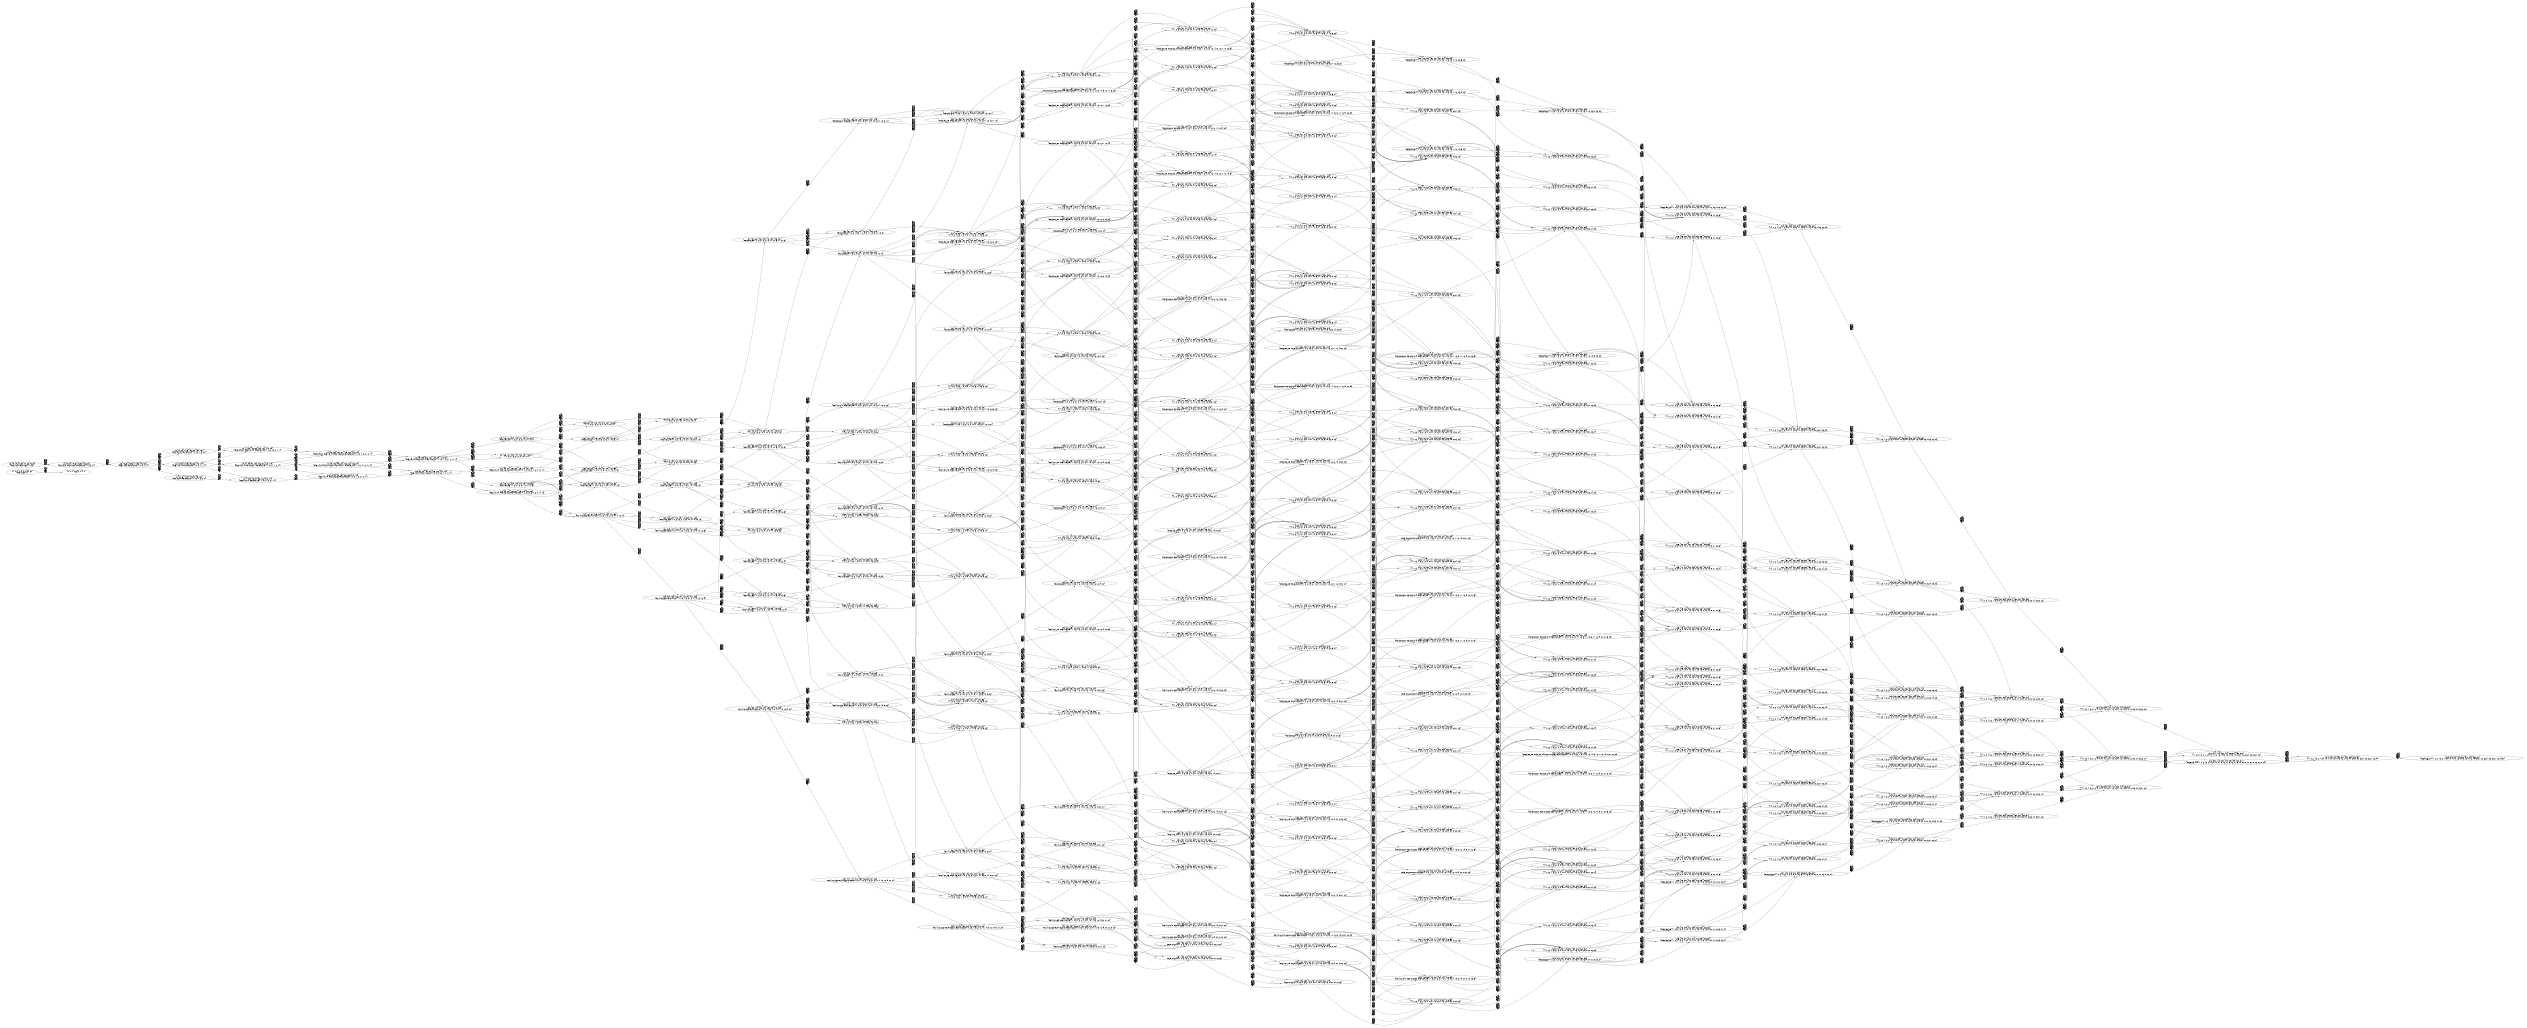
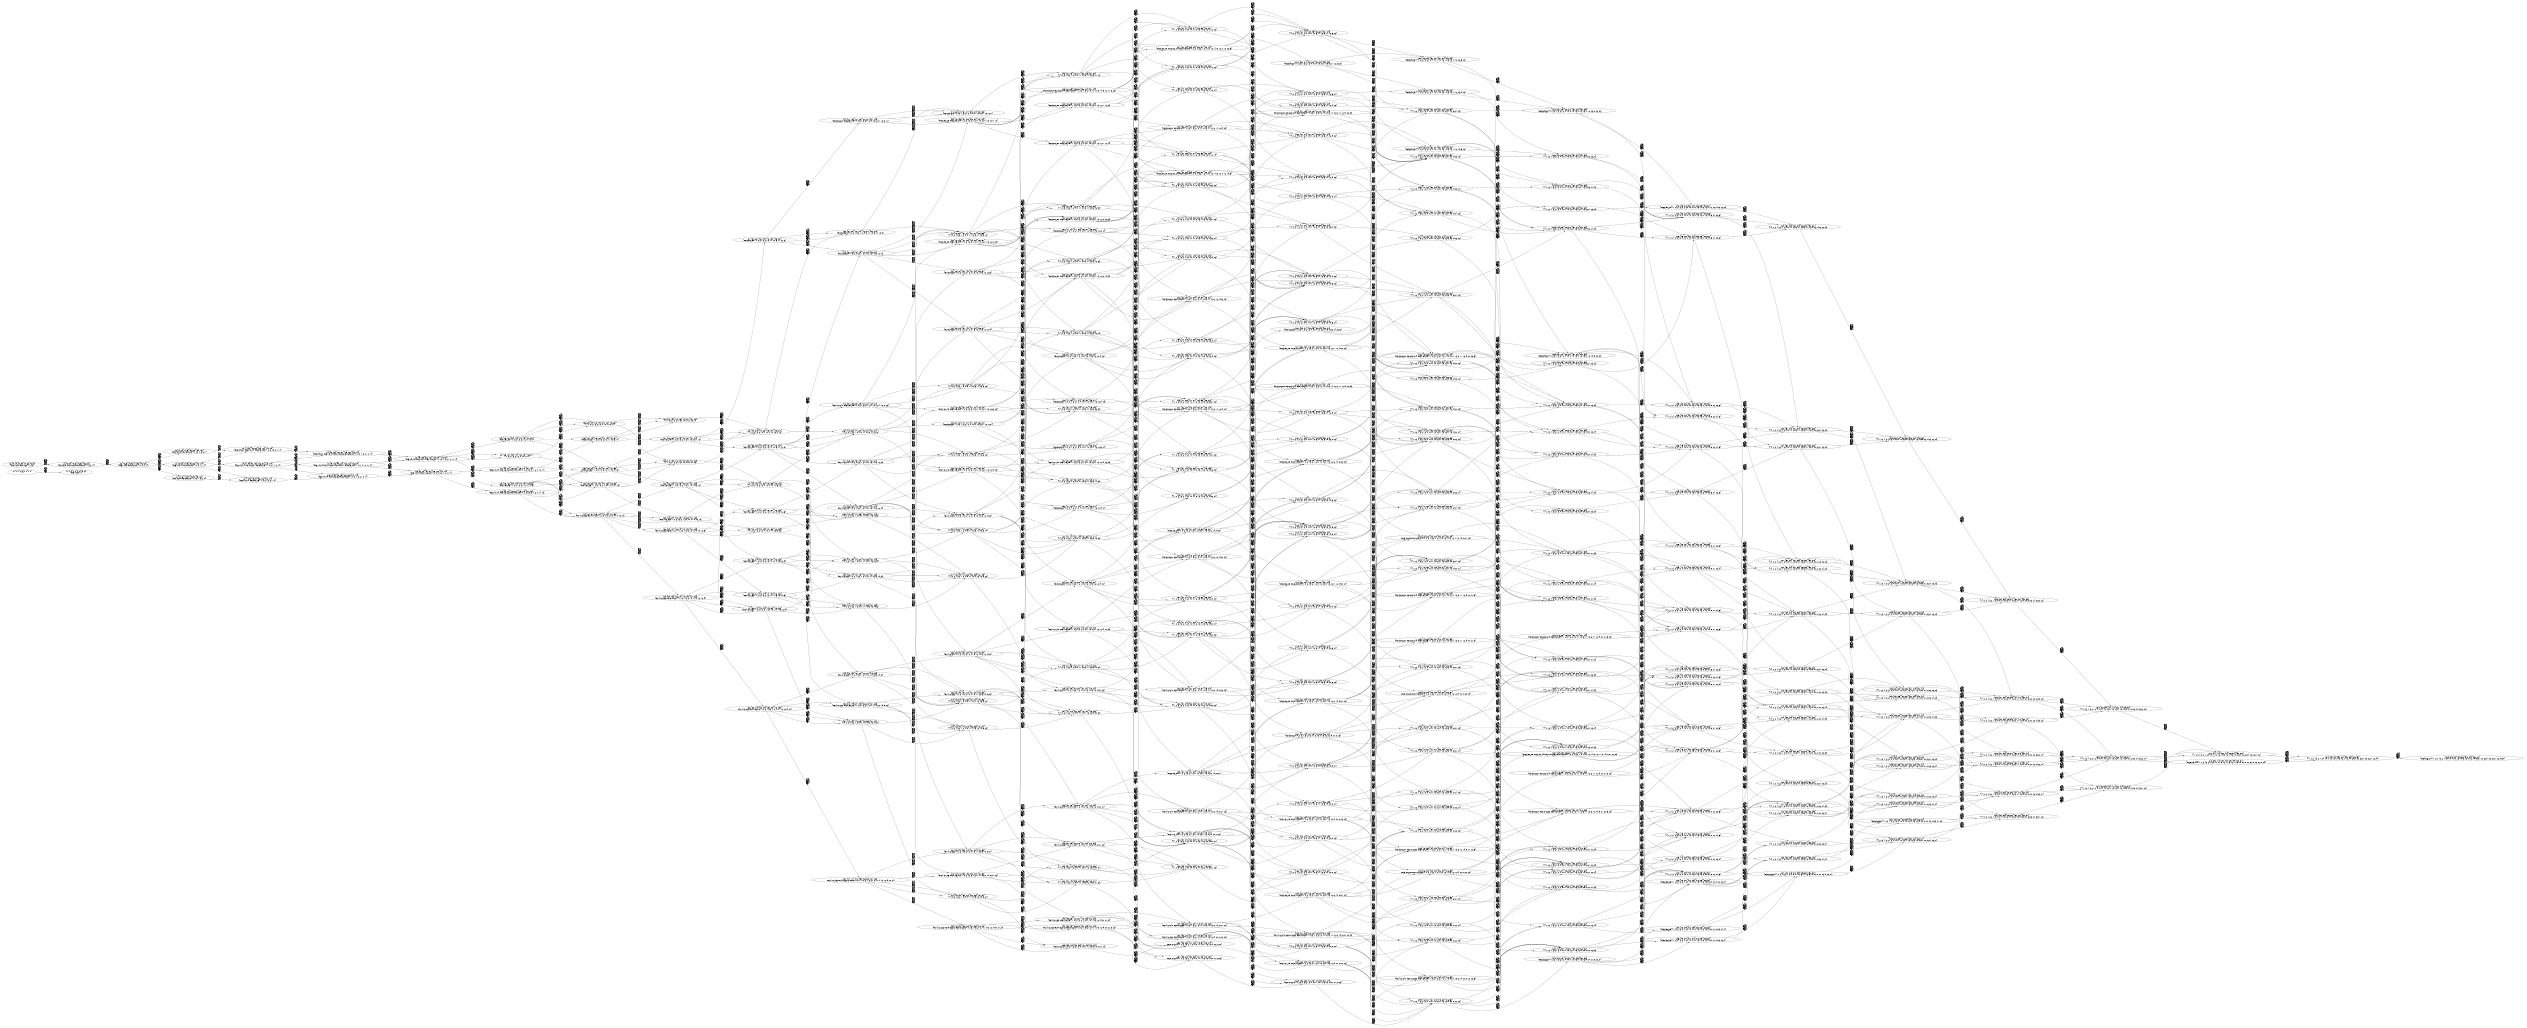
edge "S1: [0, 0] [0, 0] [0, 0] [40, 50] {T0J0:40-50}{1}" -> "S0: [0, 0] [0, 0] [0, 0] [0, 0] {}{}": reversed
